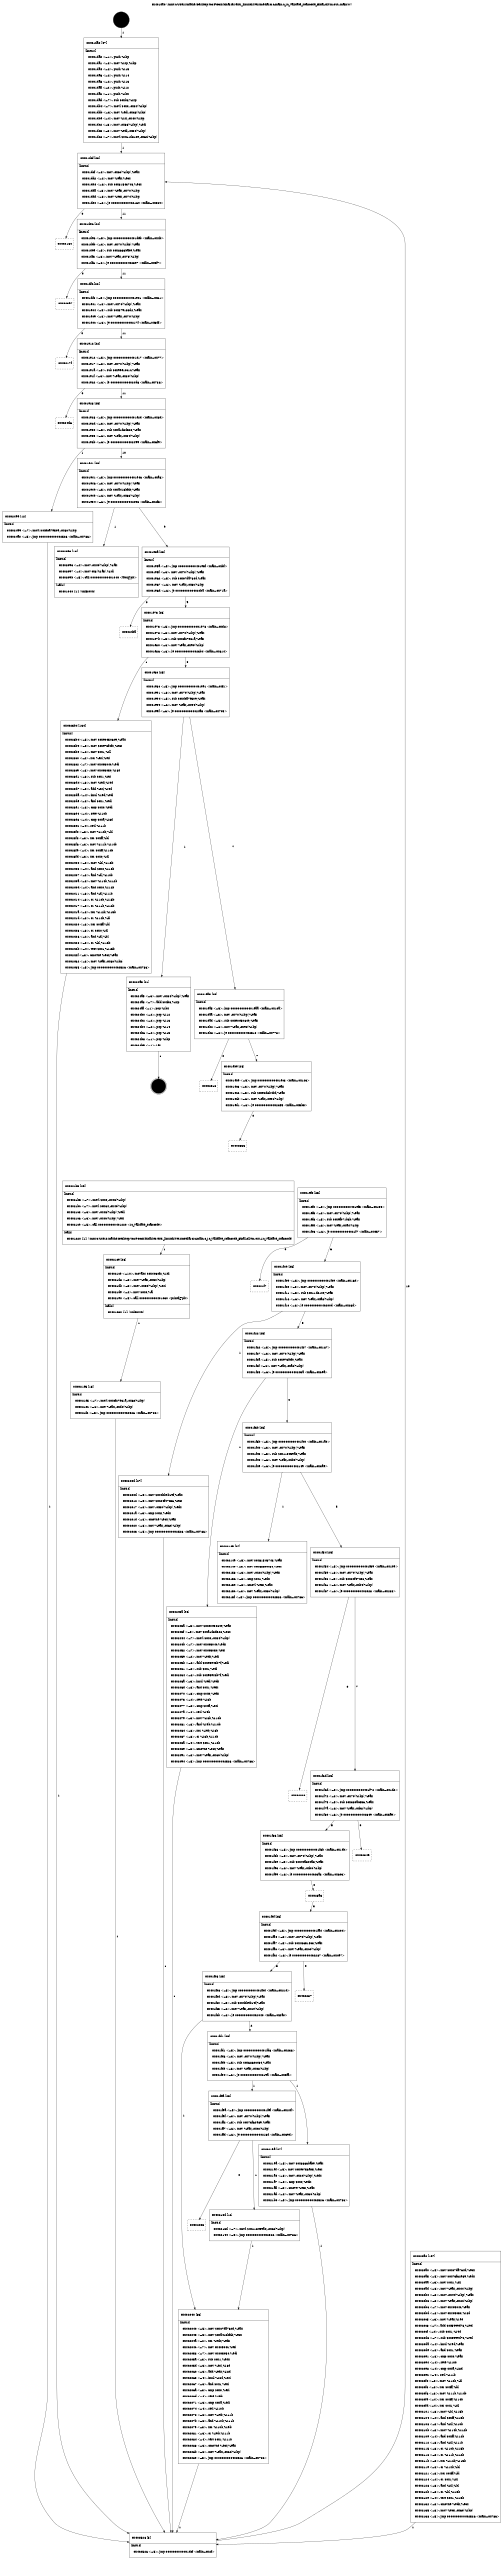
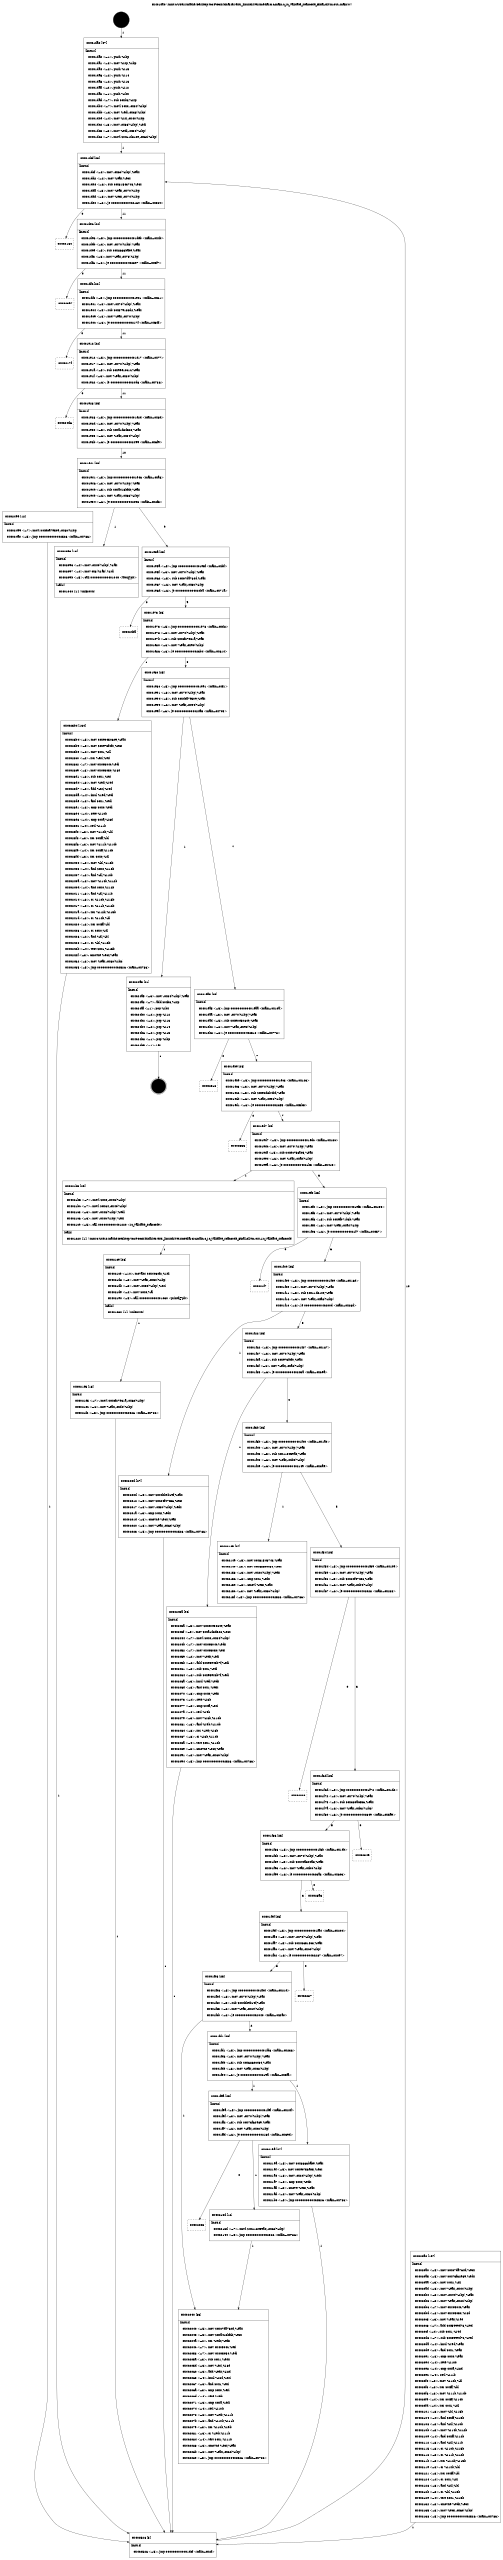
edge "0x401e28 [25]" -> "0x402499 [12]": removed, label "1"
node "0x401ed7 [25]": added
edge "0x401f54 [25]" -> "0x401f6d [25]": label " 7" -> " 3"
edge "0x4023a3" -> "0x401f9f [25]": now "0x401f86 [25]" -> "0x401f9f [25]"
edge "0x402040 [83]" -> "0x402526 [5]": removed, label "1"
